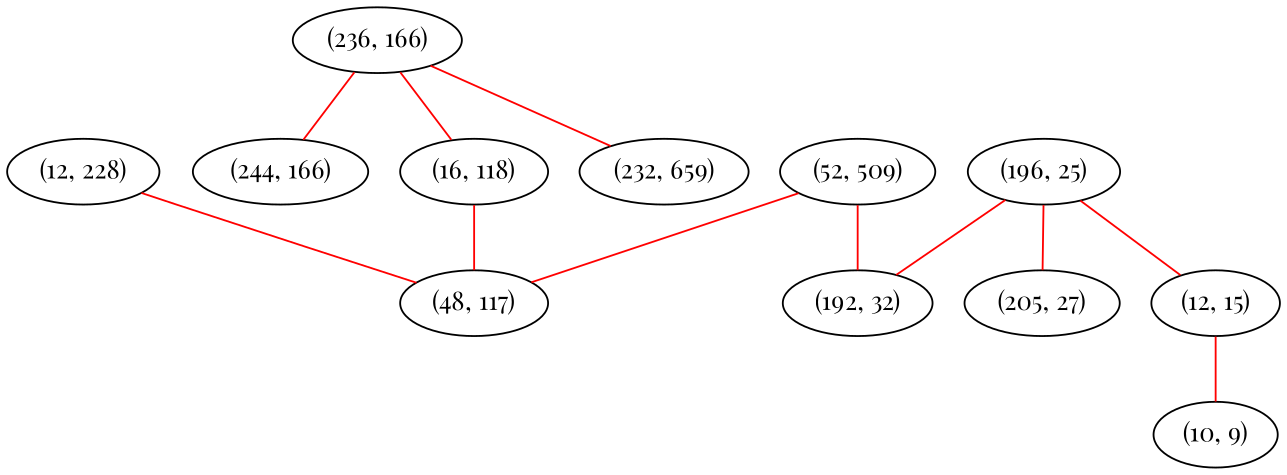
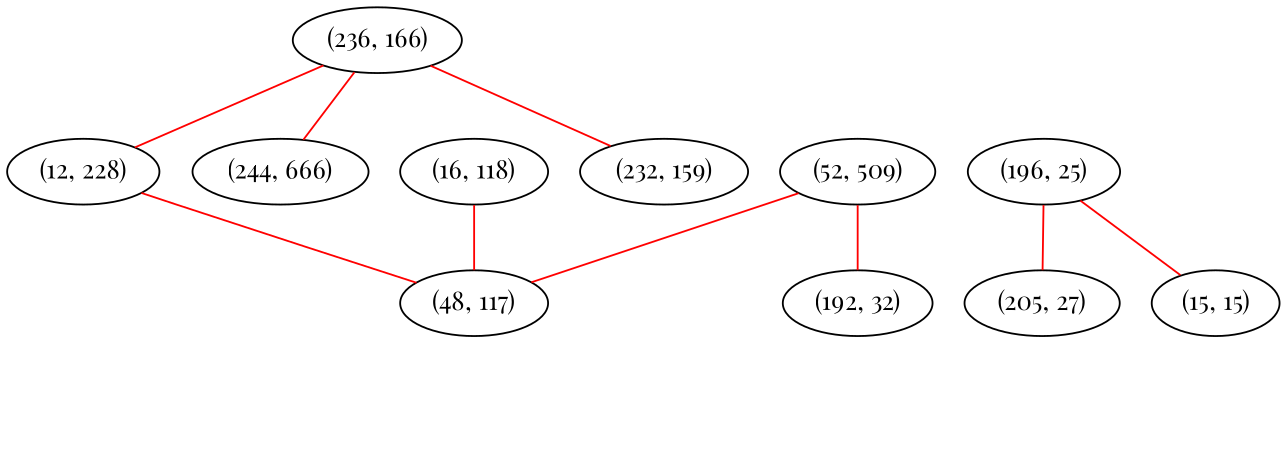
edge "(236, 166)" -- "(16, 118)": now "(236, 166)" -- "(12, 228)"
node "(244, 166)": label "(244, 166)" -> "(244, 666)"
node "(232, 659)": label "(232, 659)" -> "(232, 159)"
edge "(196, 25)" -- "(192, 32)": removed
node "(12, 15)": label "(12, 15)" -> "(15, 15)"
node "(10, 9)": removed
